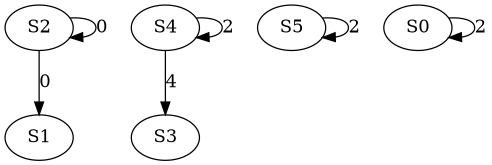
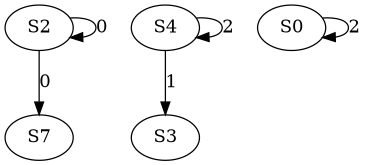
node "S5": removed
edge "S4" -> "S3": label "4" -> "1"
node "S1": label "S1" -> "S7"
